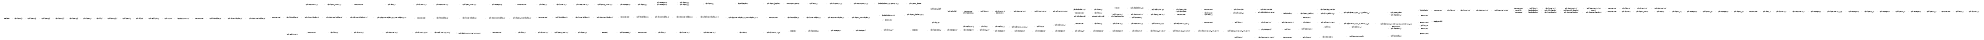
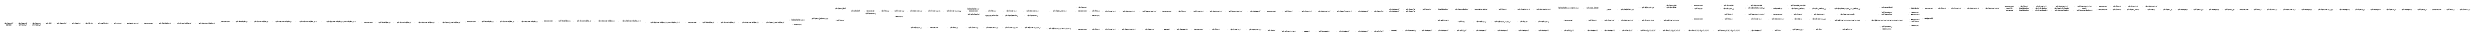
node "(<operator>.cast,(_DWORD *)(v22 + 16))": added
node "(<operator>.assignment,v25 = a3)": removed
